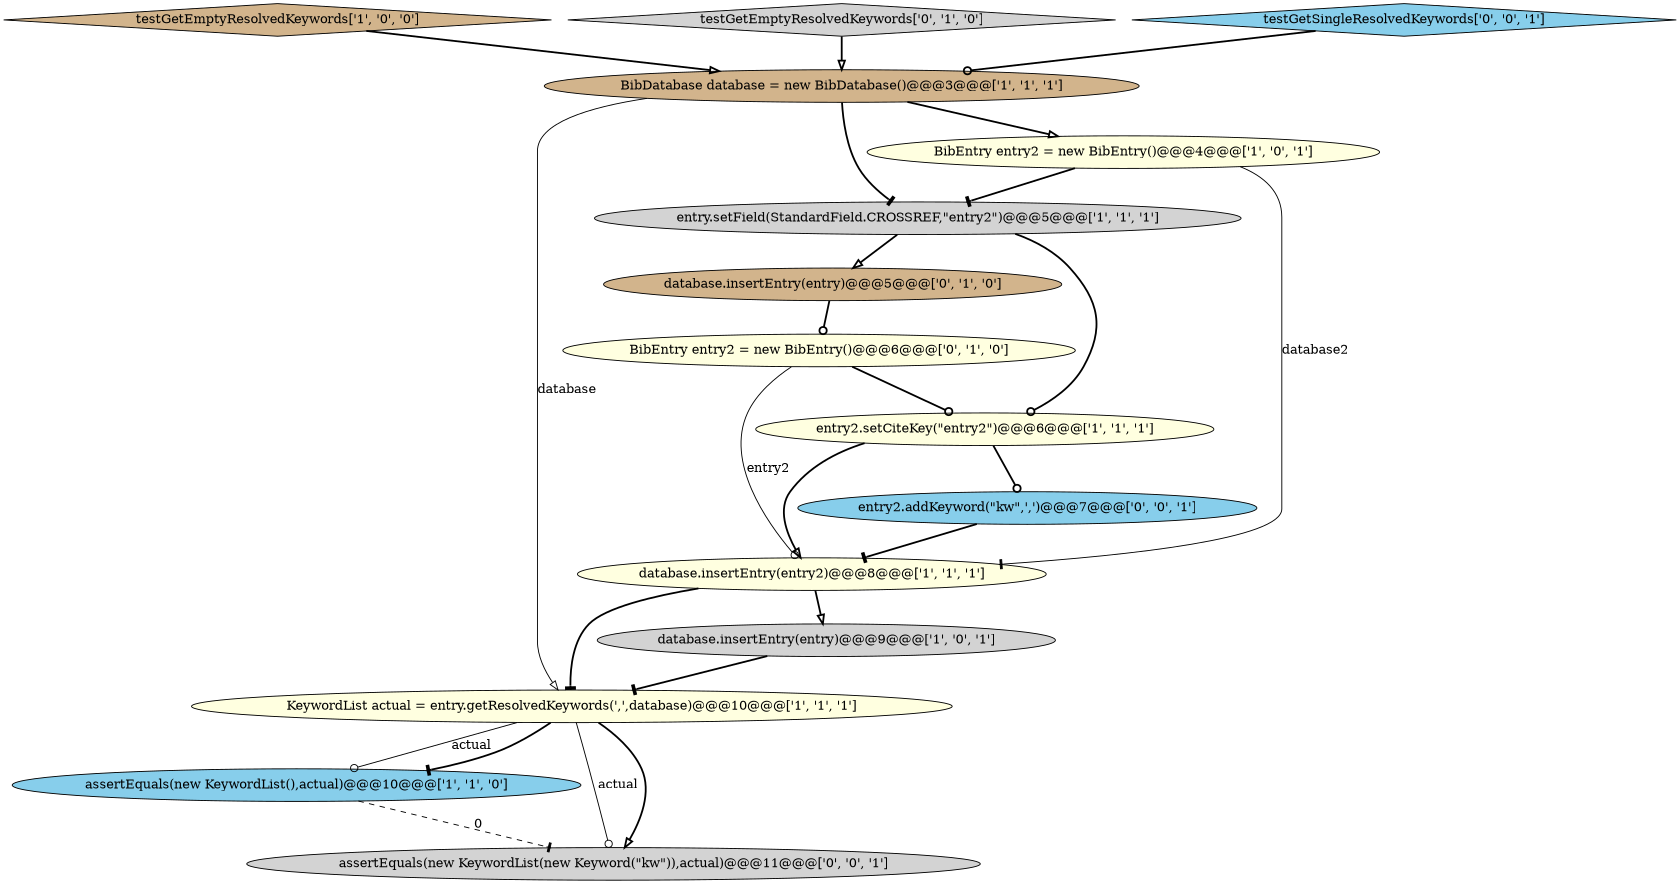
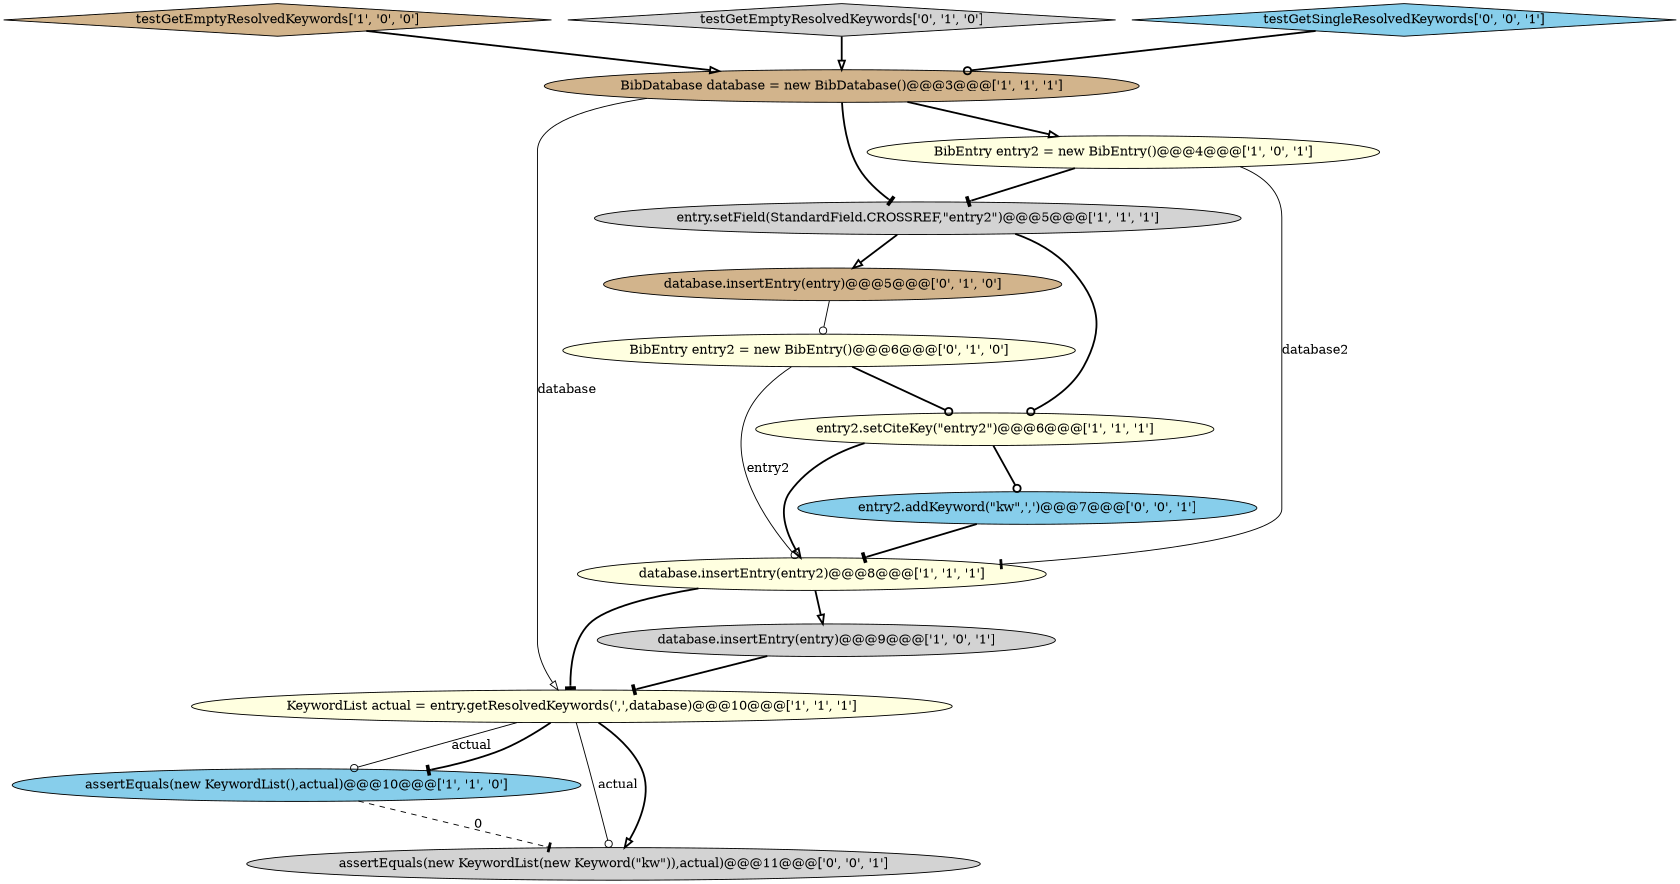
edge "database.insertEntry(entry)@@@5@@@['0', '1', '0']" -> "BibEntry entry2 = new BibEntry()@@@6@@@['0', '1', '0']": style bold -> solid
